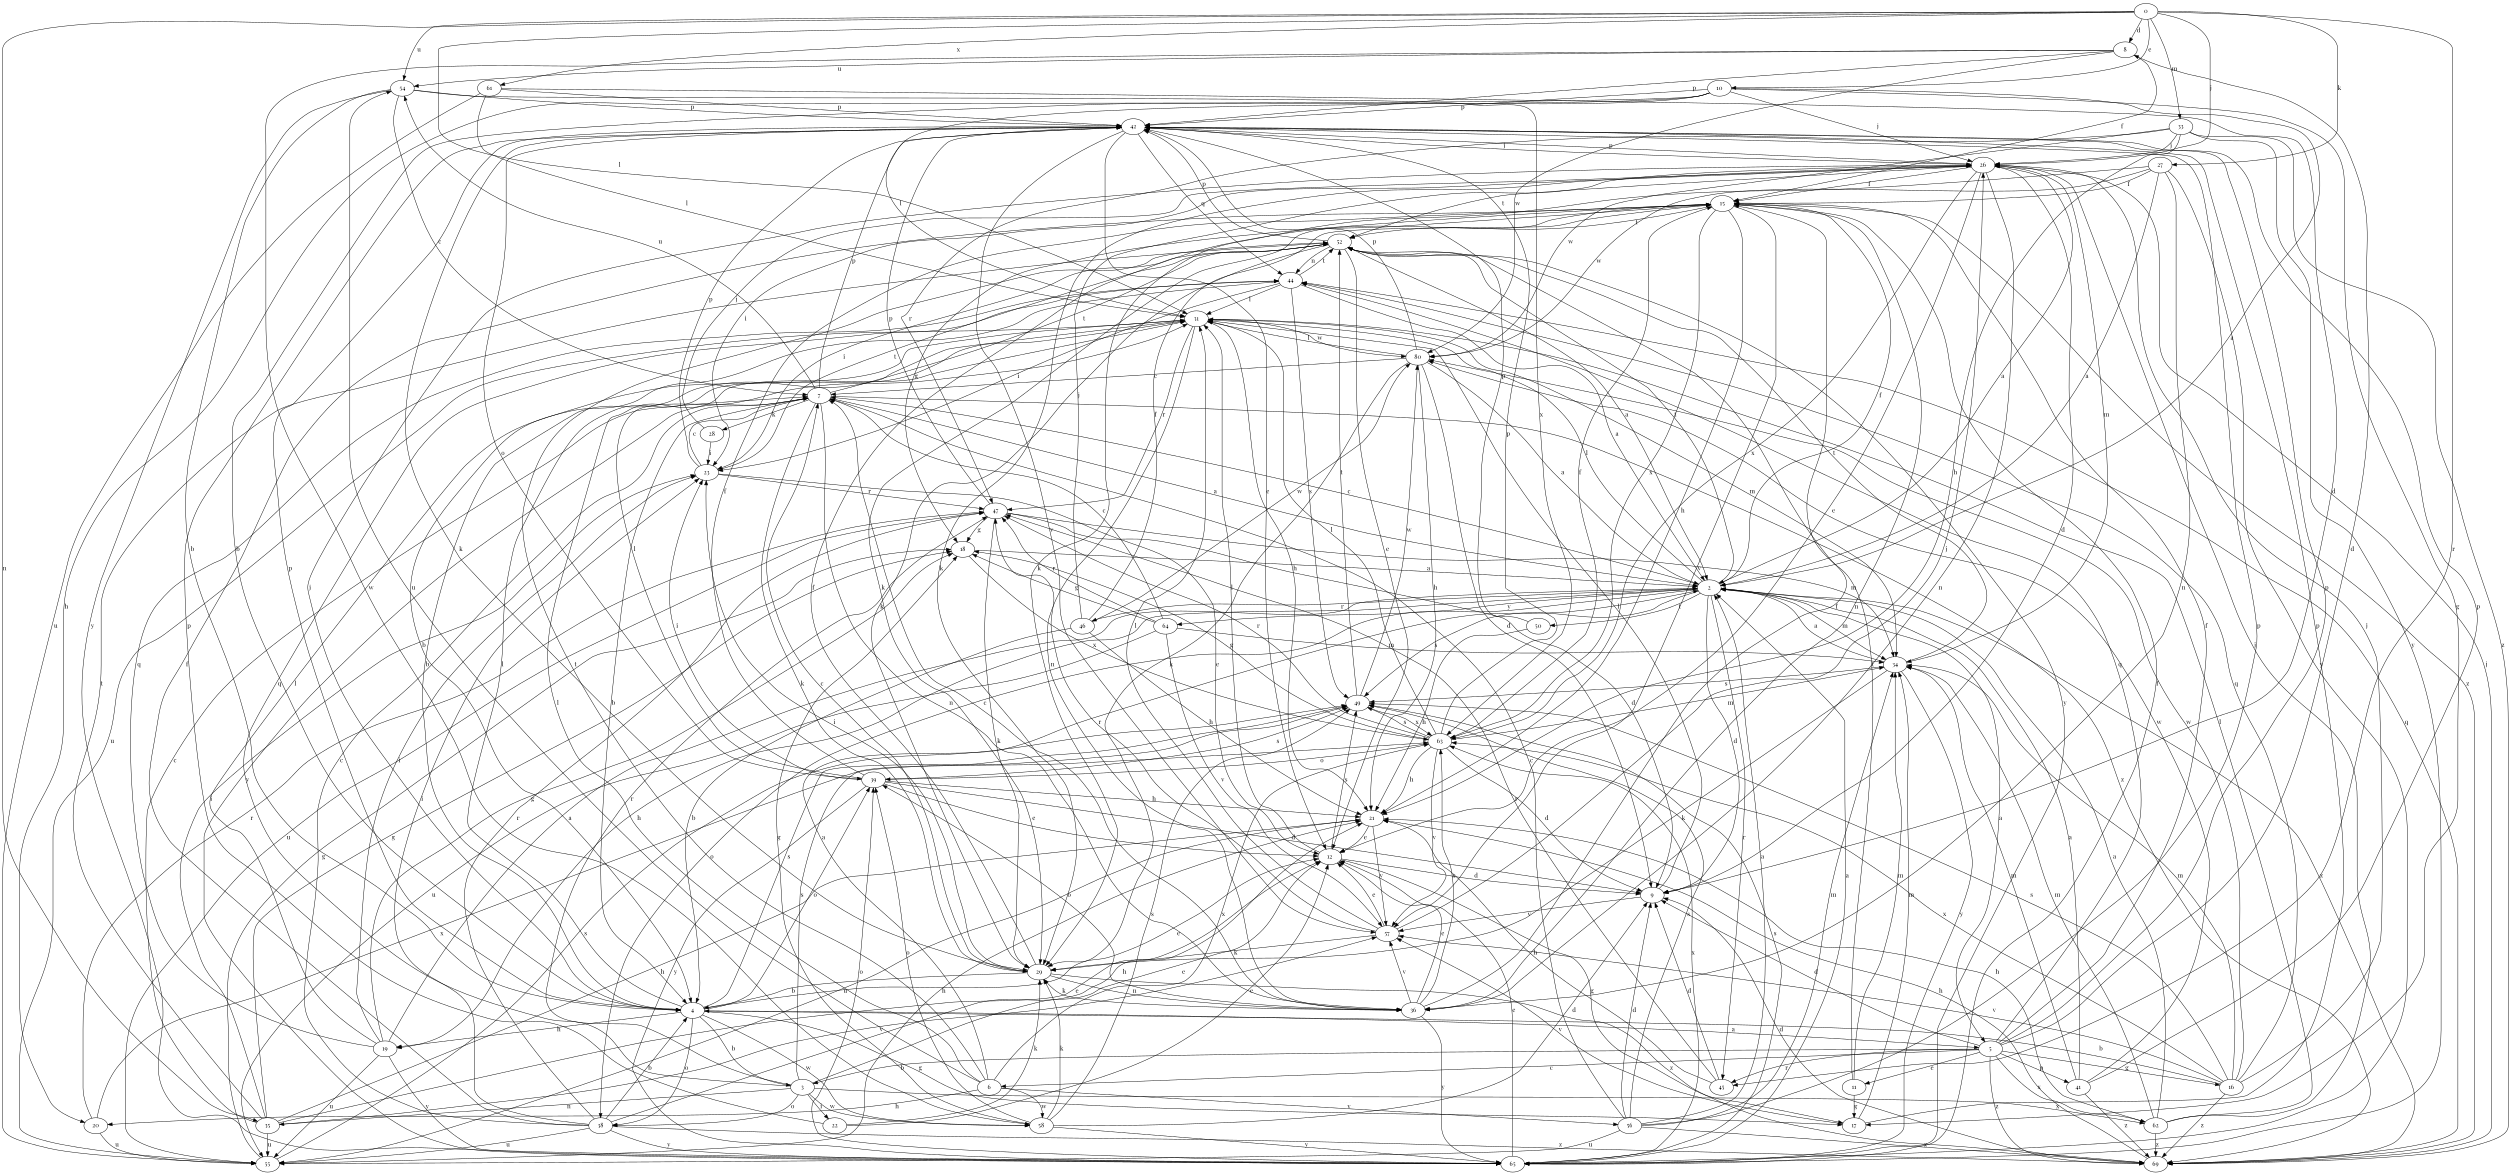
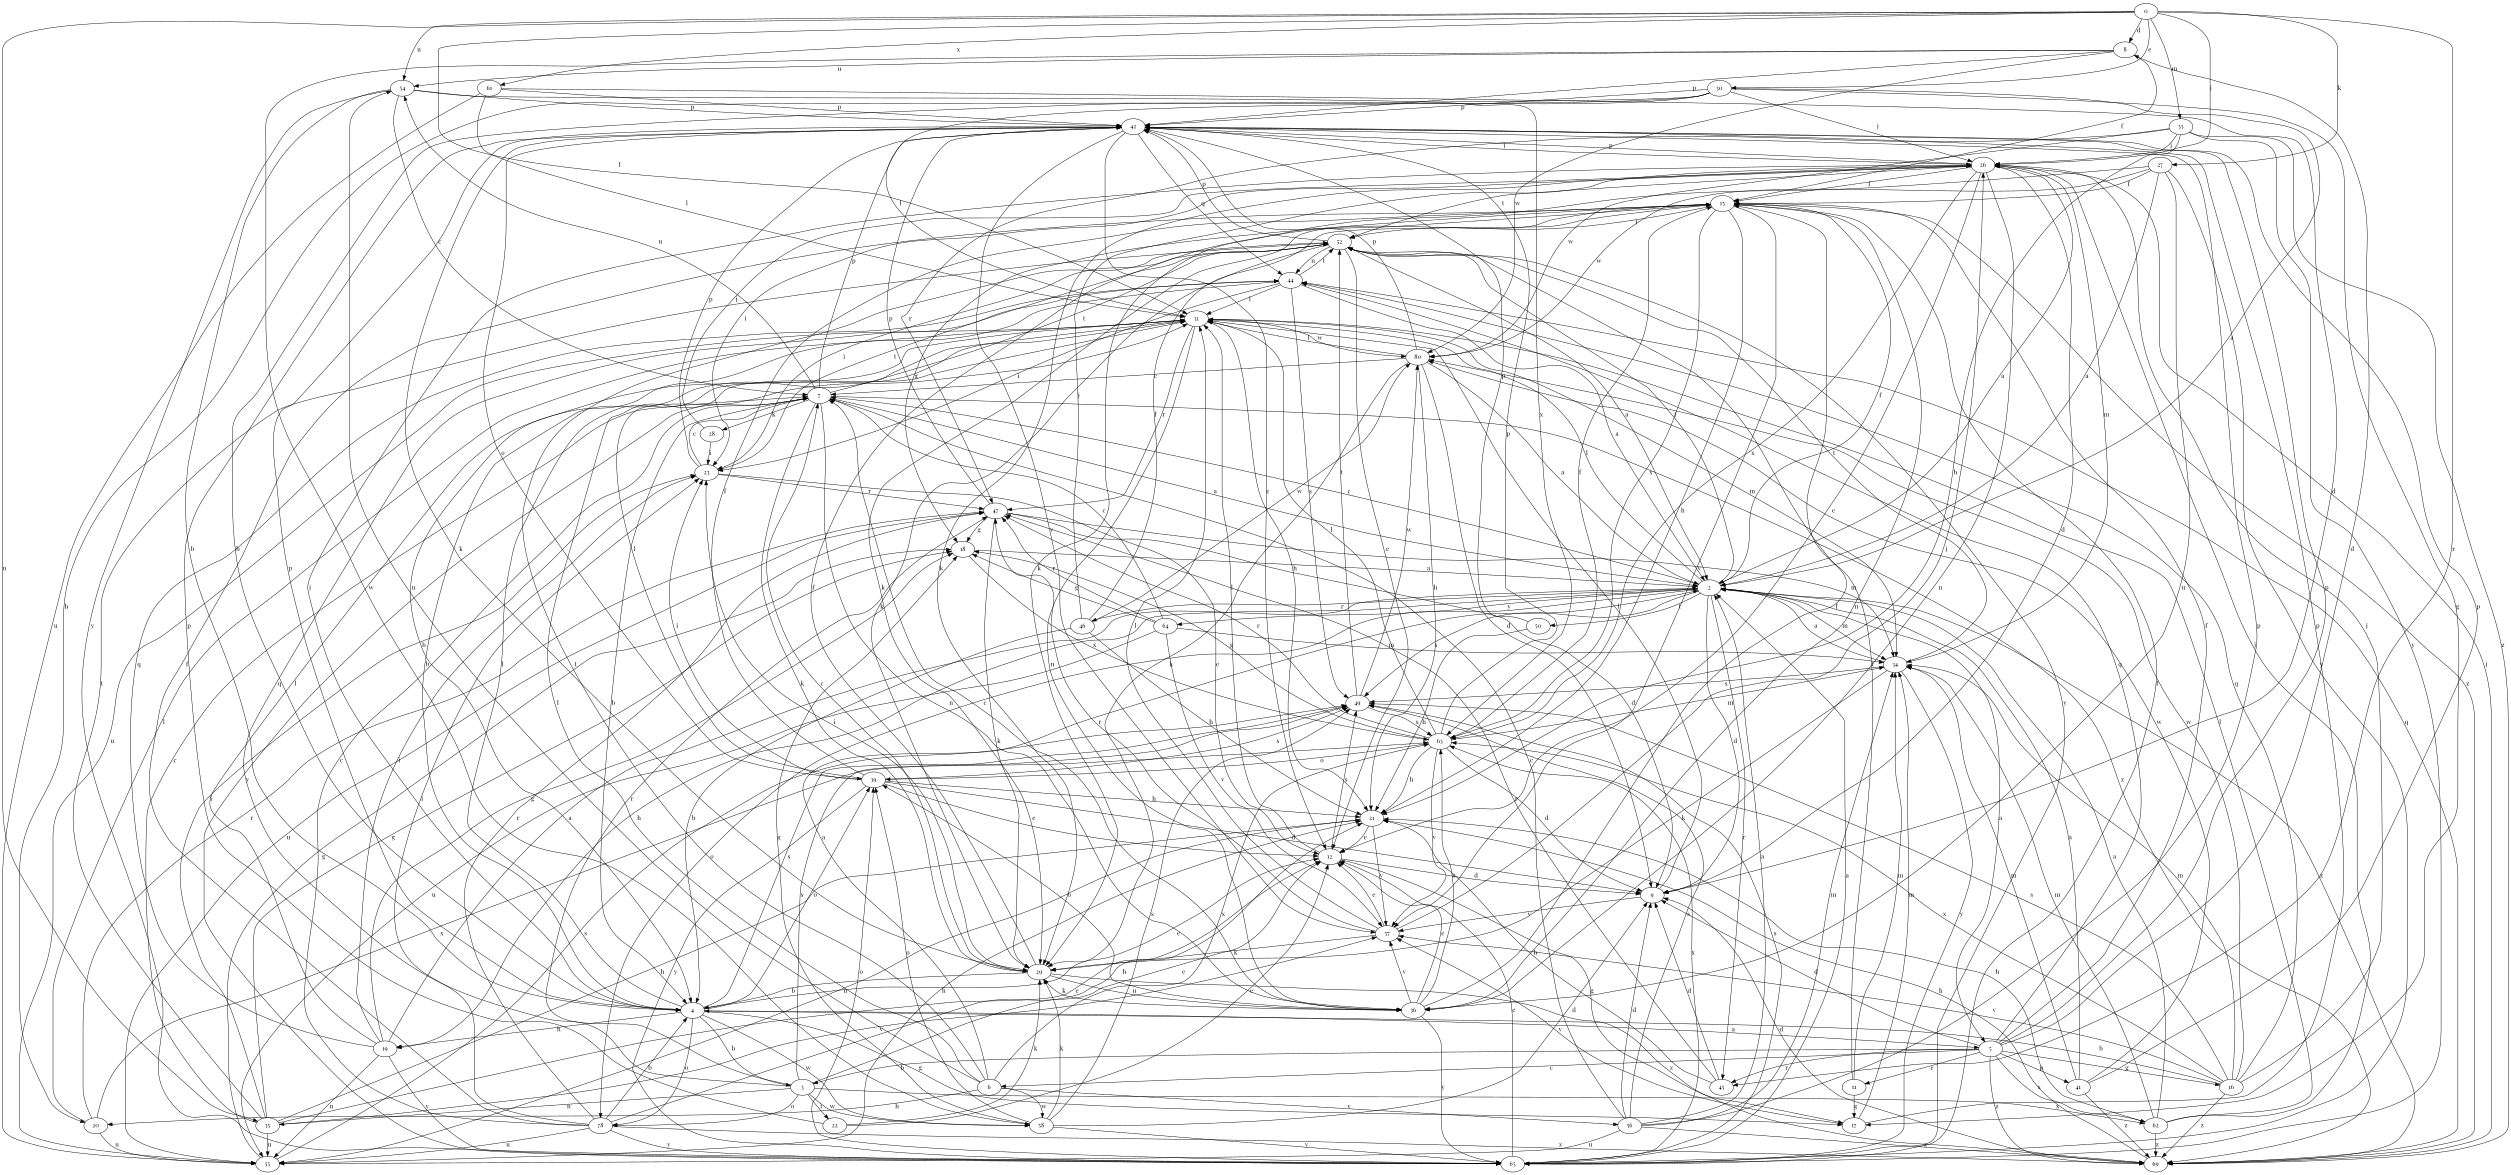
node "10": label "10" -> "30"
edge "20" -> "31": added, label "l"
edge "63" -> "49": removed, label "s"
node "38": label "38" -> "78"
